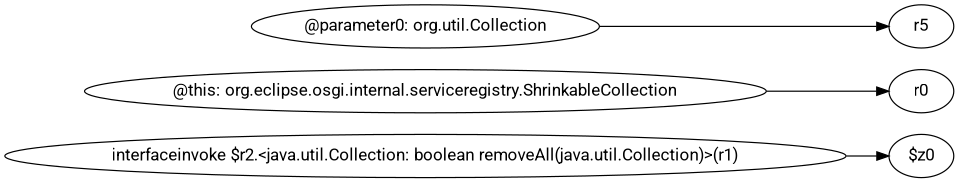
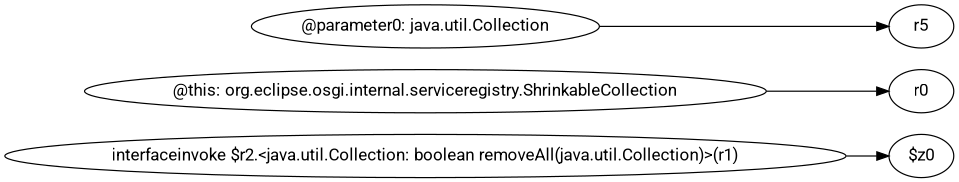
node "@parameter0: org.util.Collection": label "@parameter0: org.util.Collection" -> "@parameter0: java.util.Collection"
